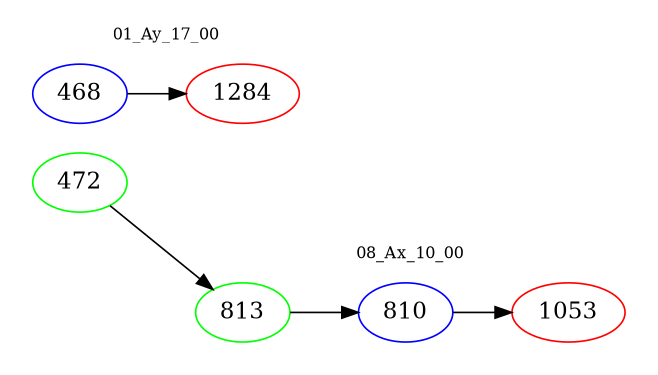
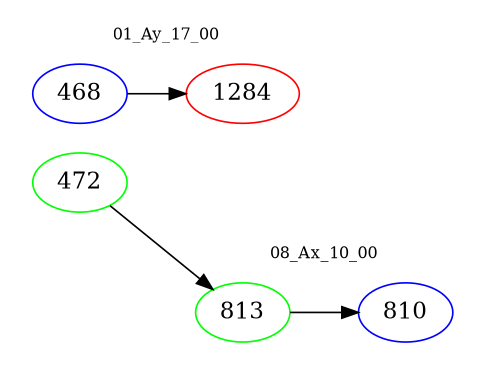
node "1053": removed
